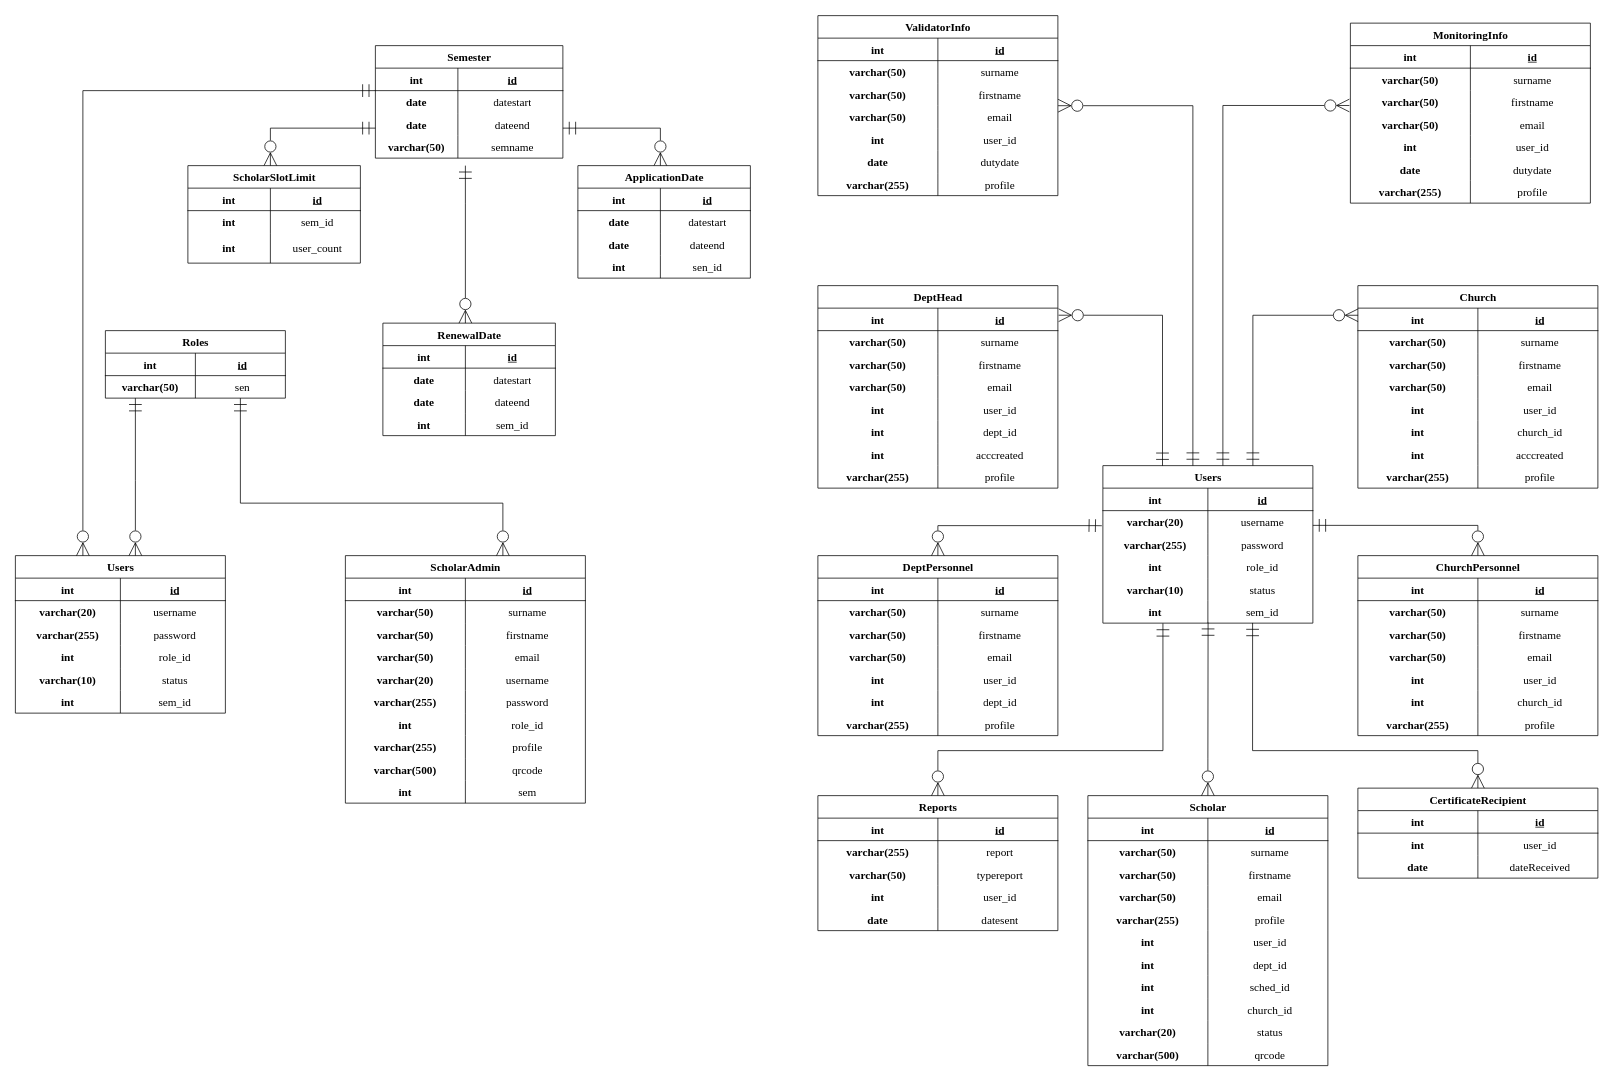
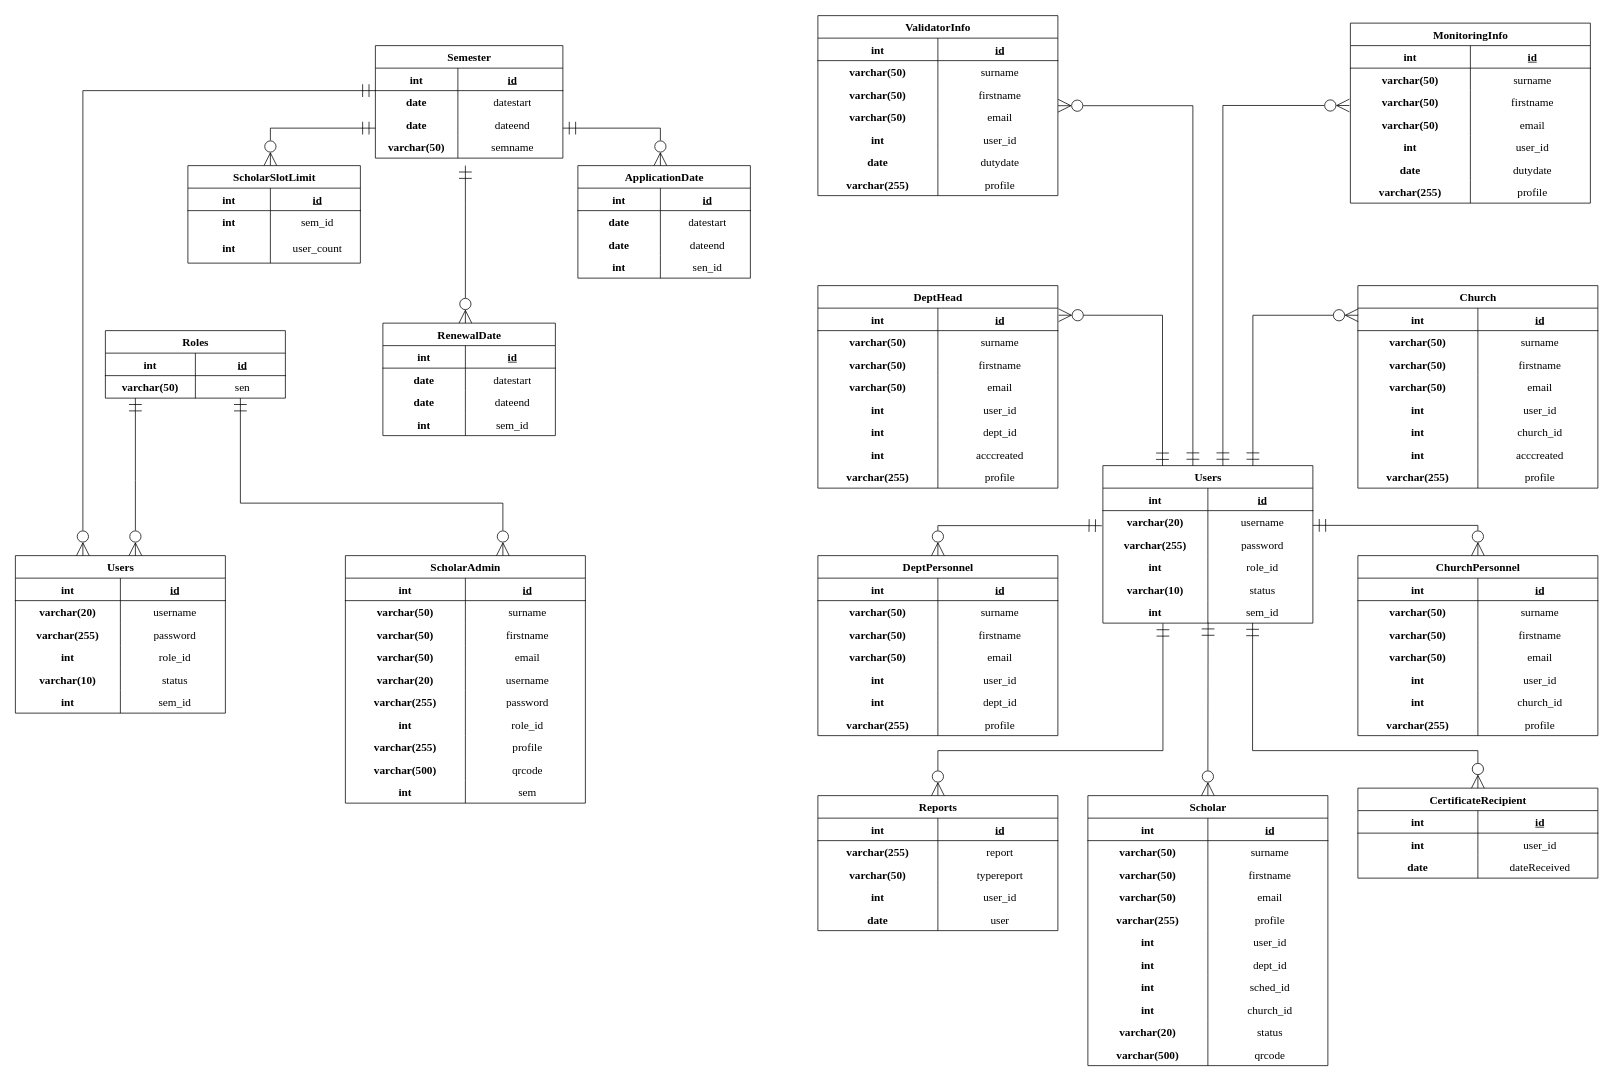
node "datesent": label "datesent" -> "user"
